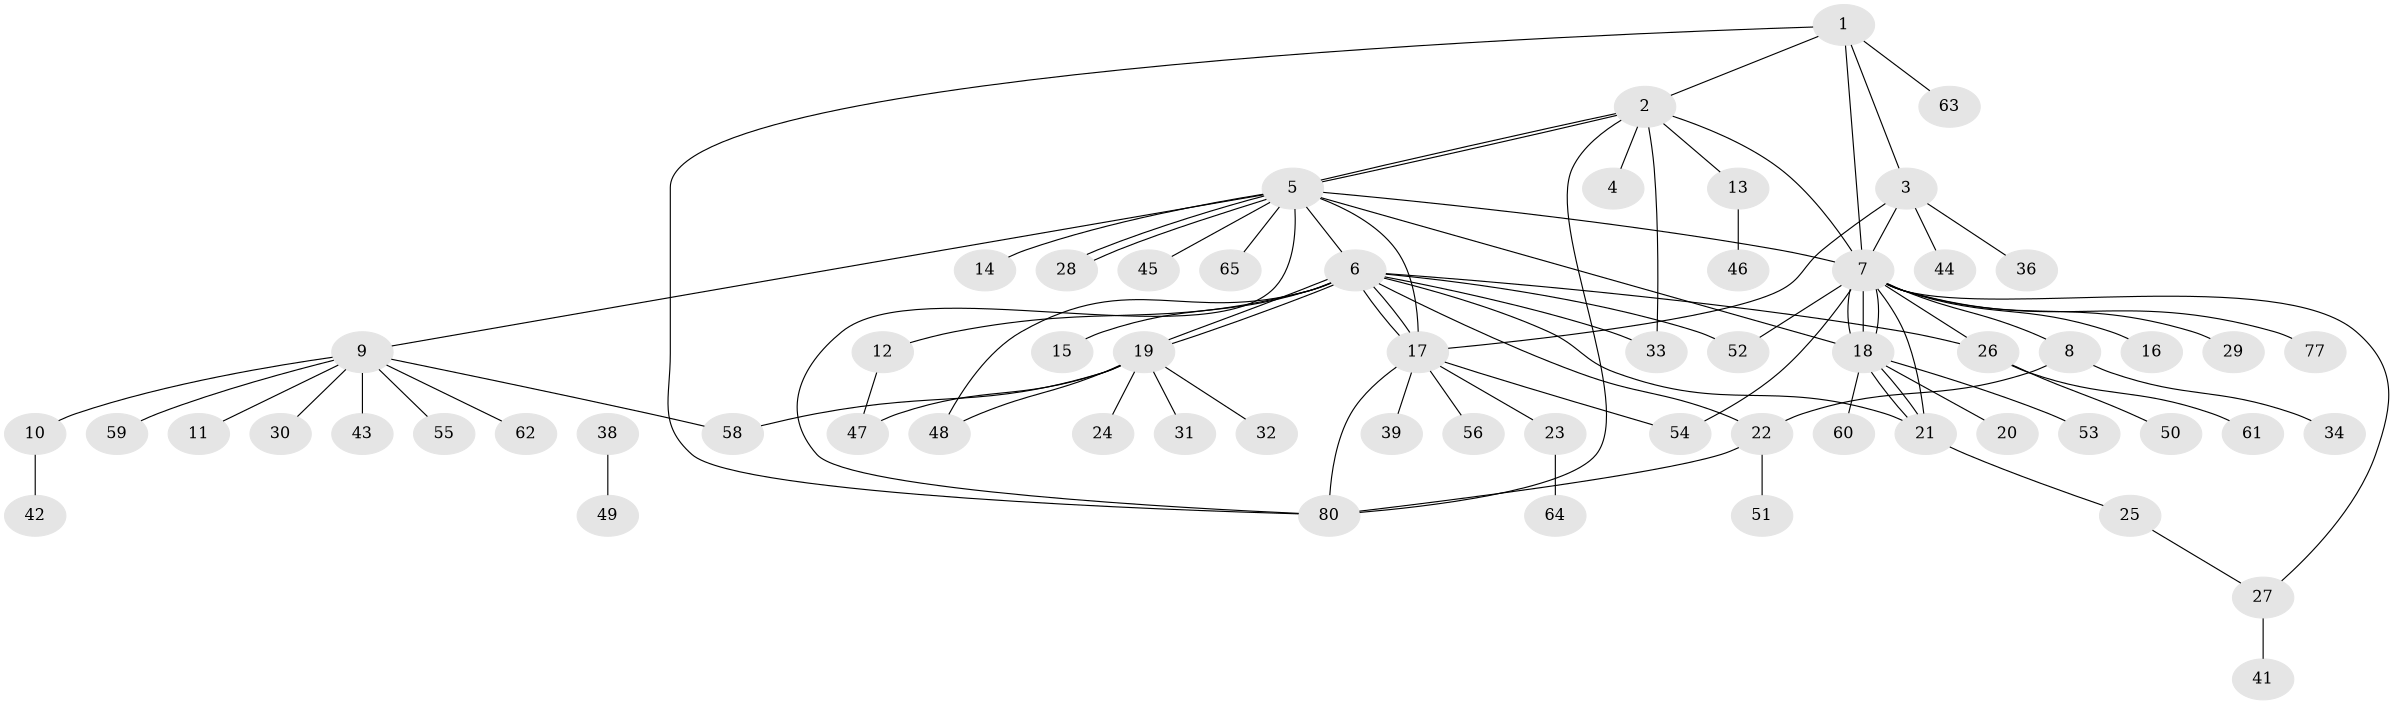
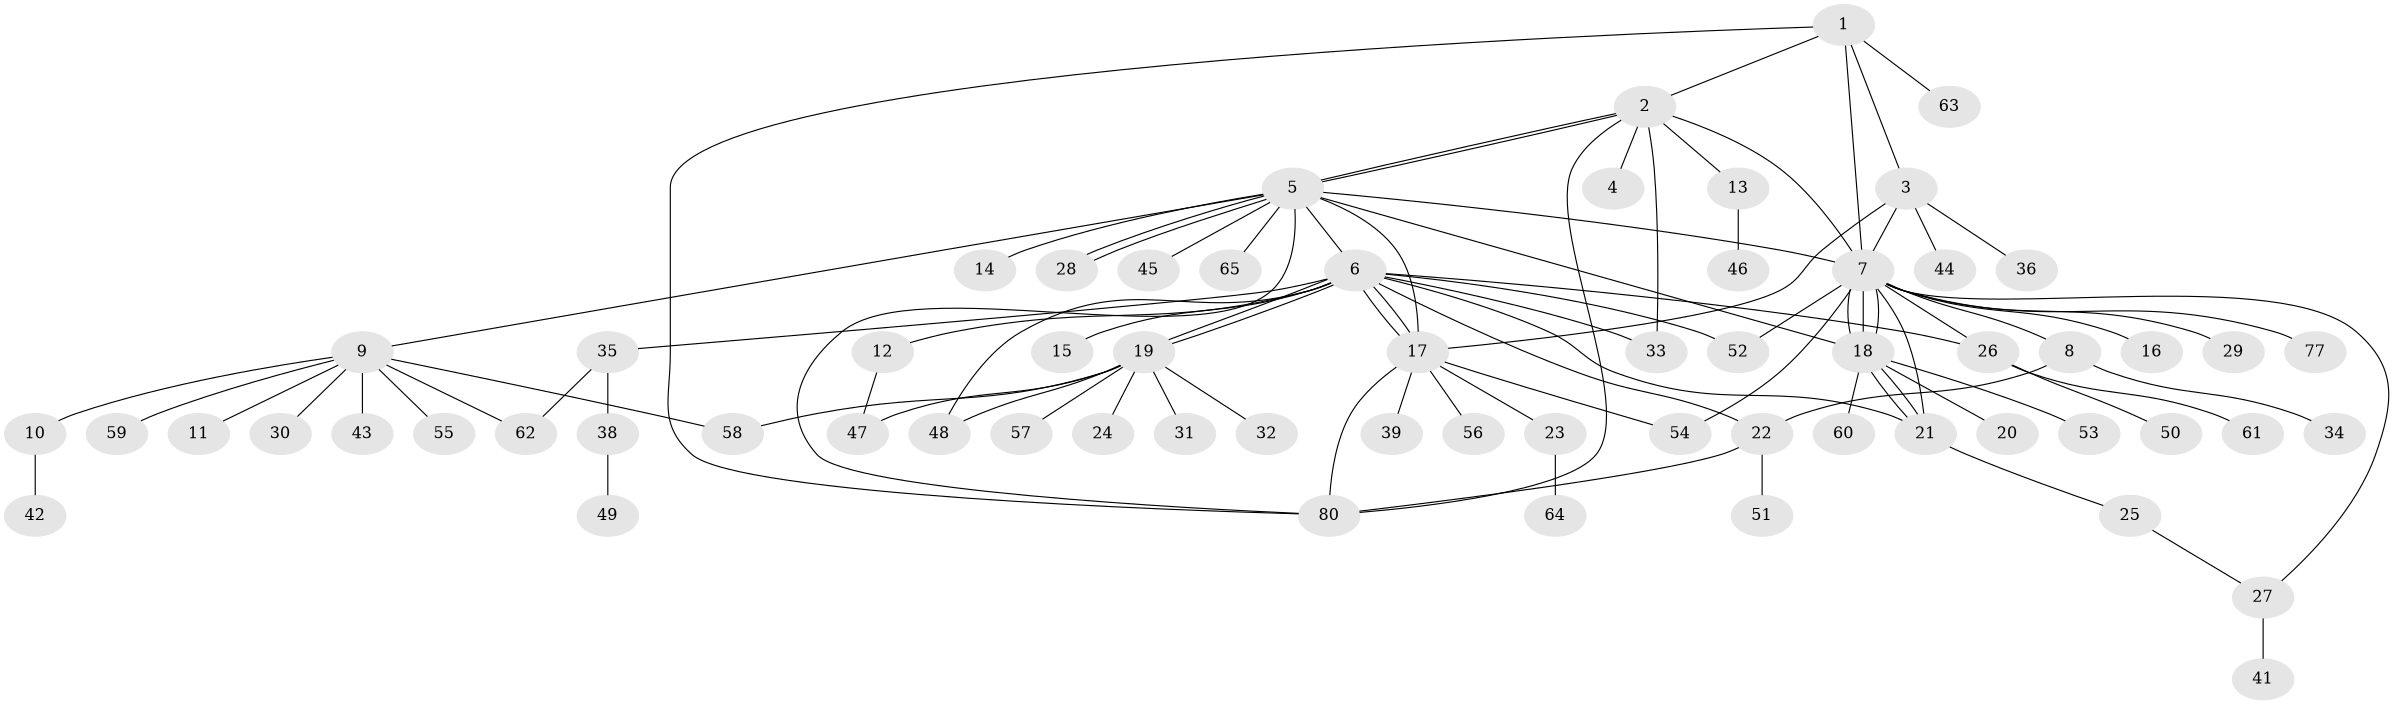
node "35": added
node "57": added
